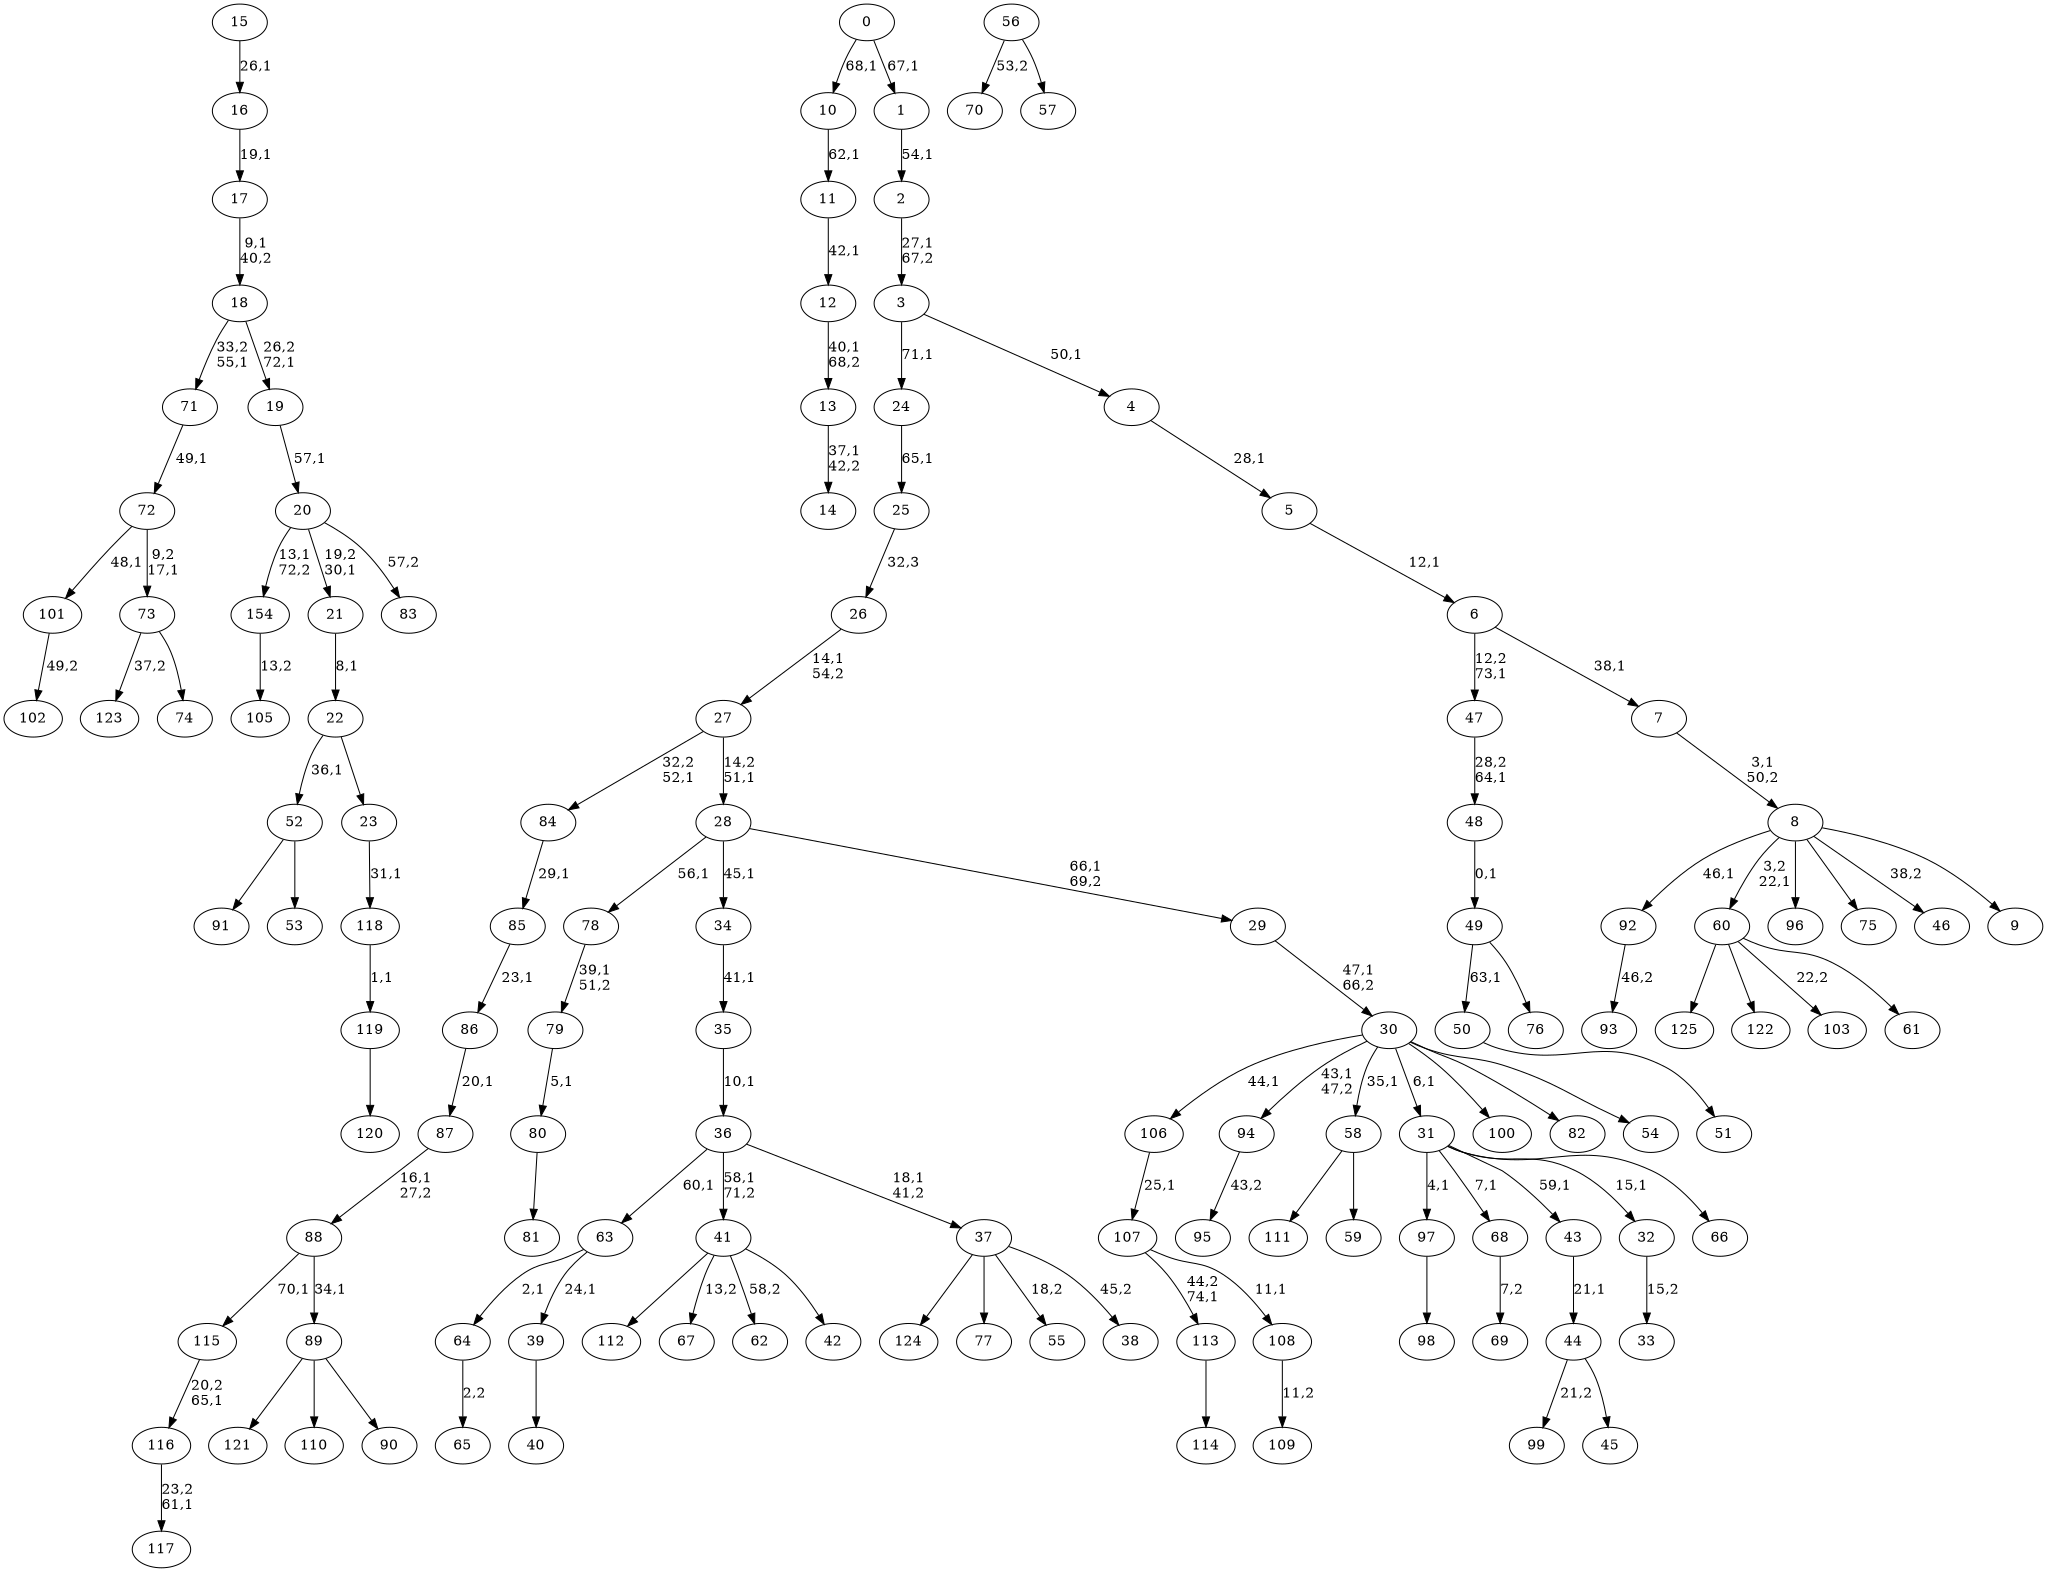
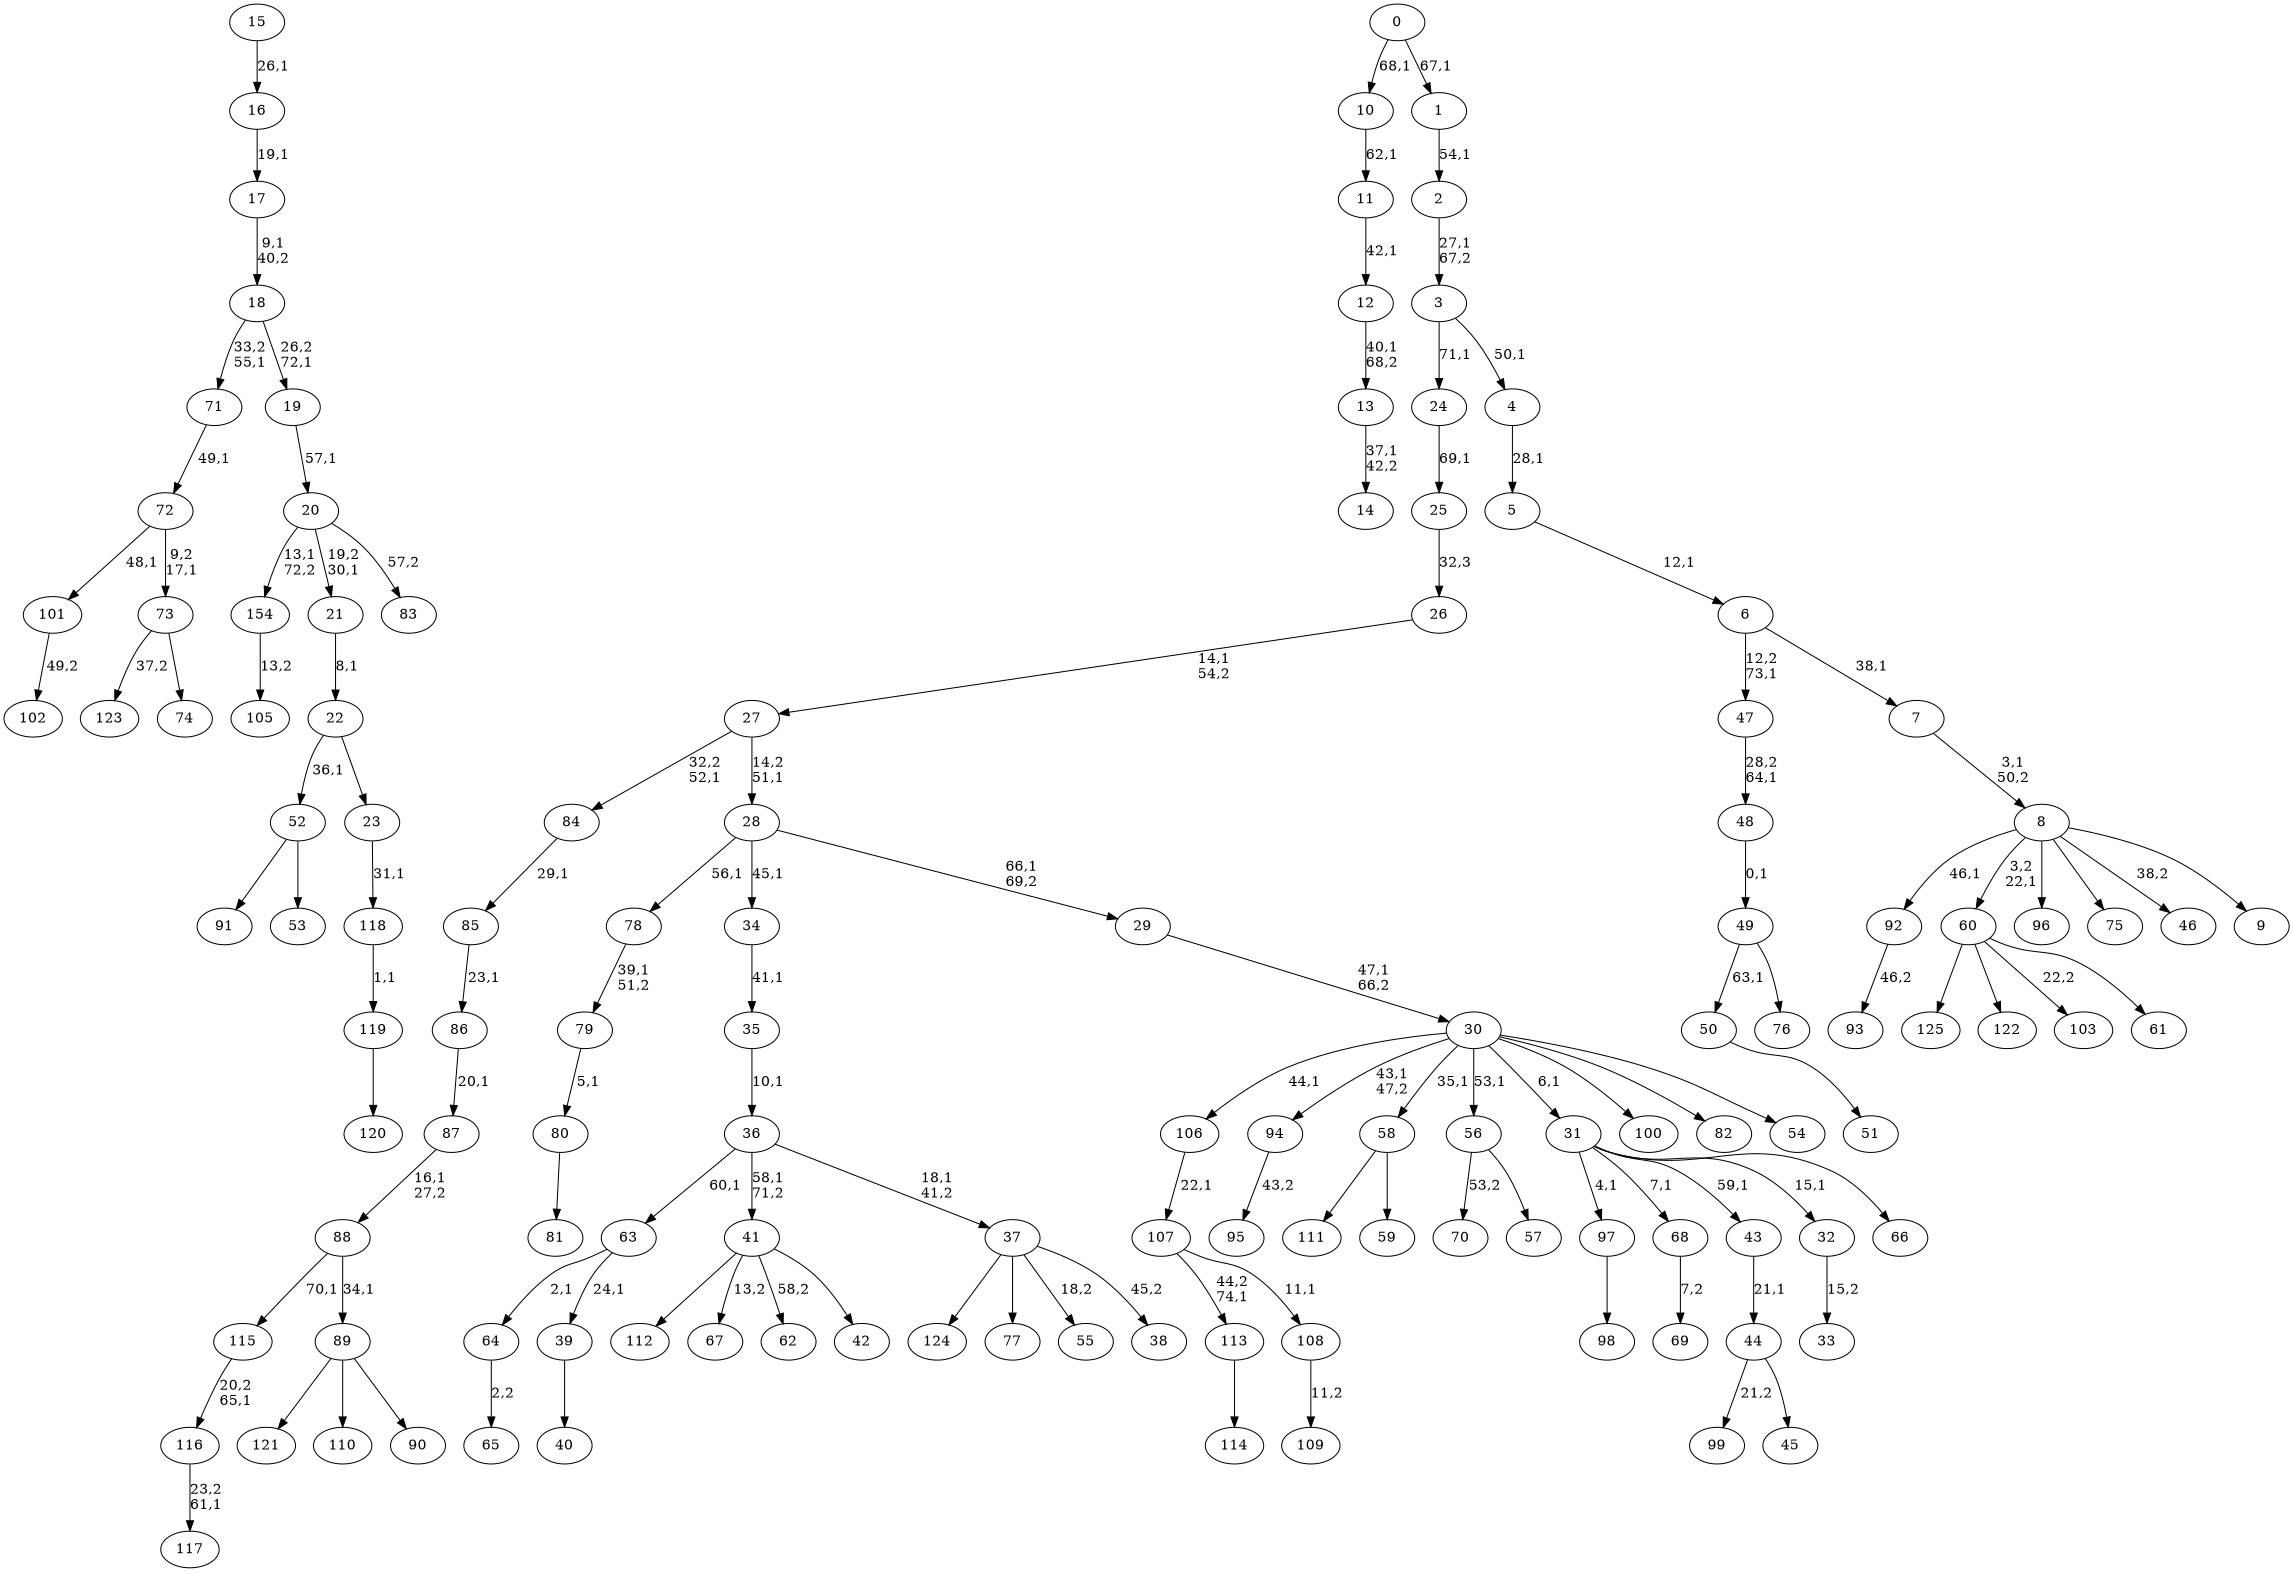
edge "24" -> "25": label "65,1" -> "69,1"
edge "30" -> "56": added, label "53,1"
edge "106" -> "107": label "25,1" -> "22,1"
